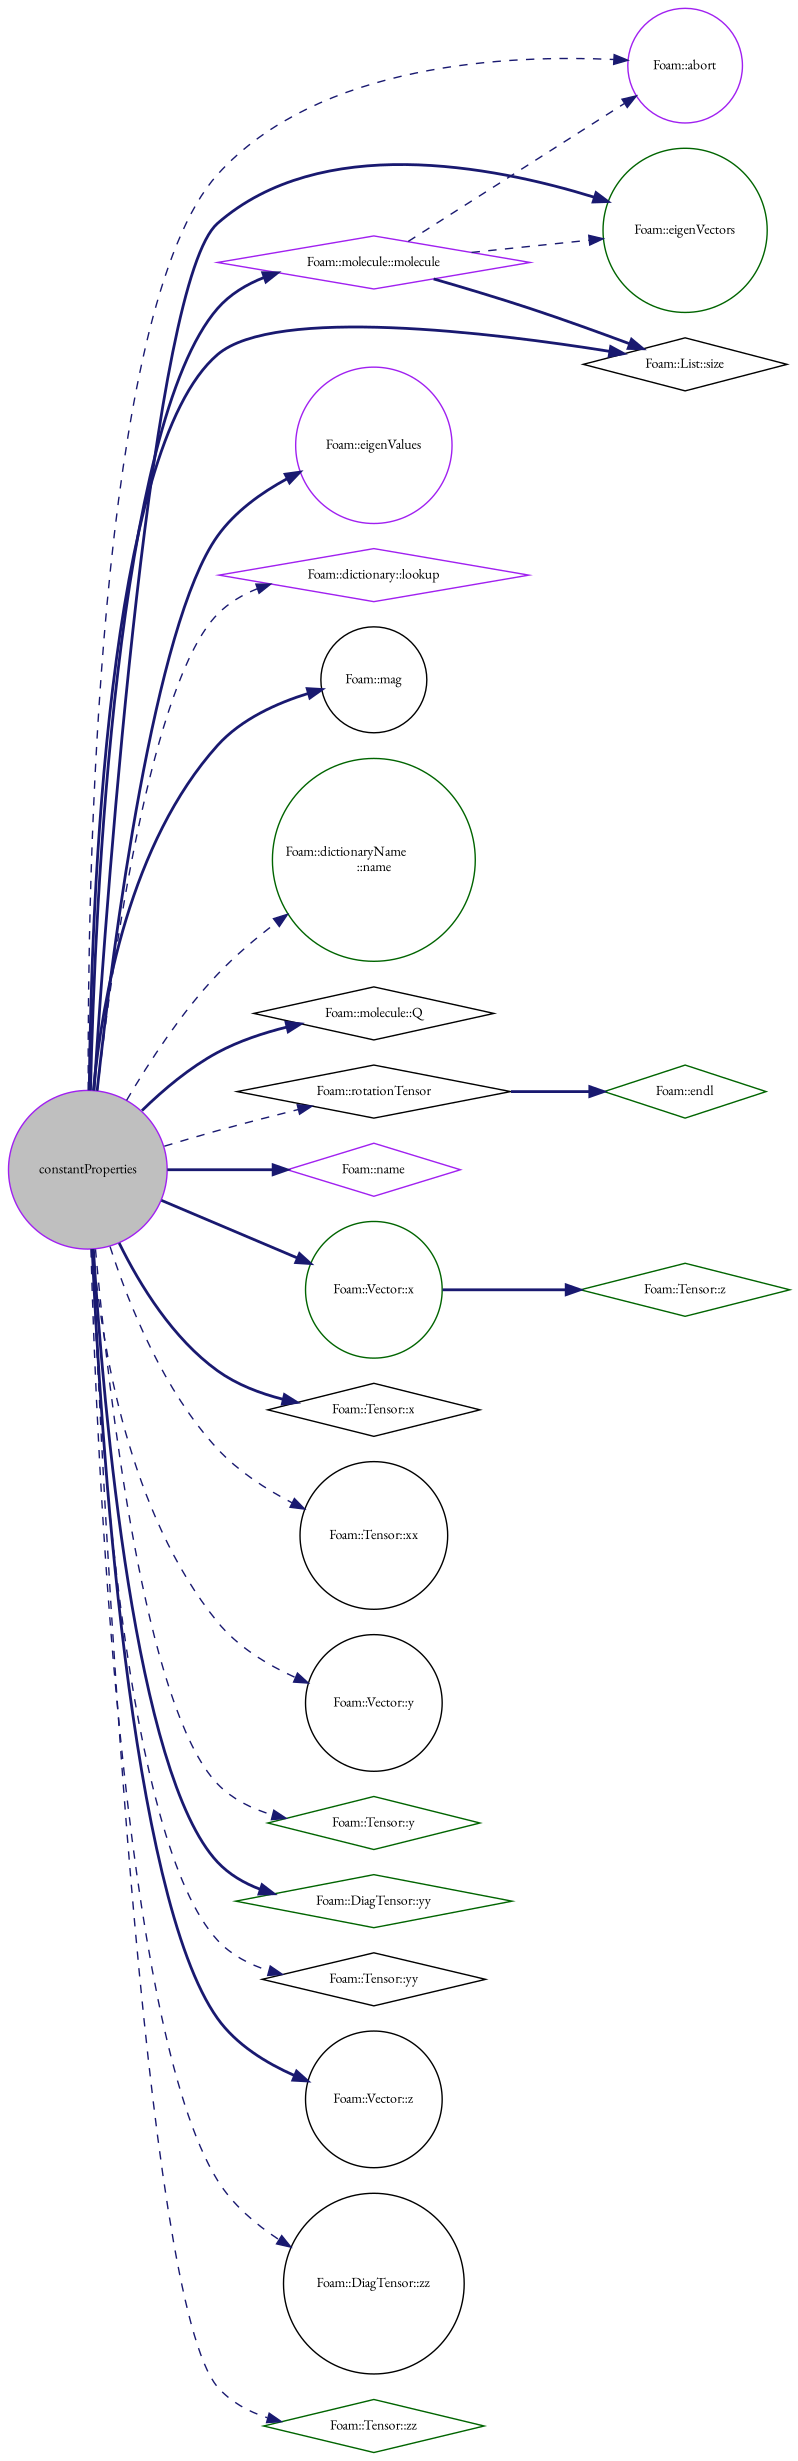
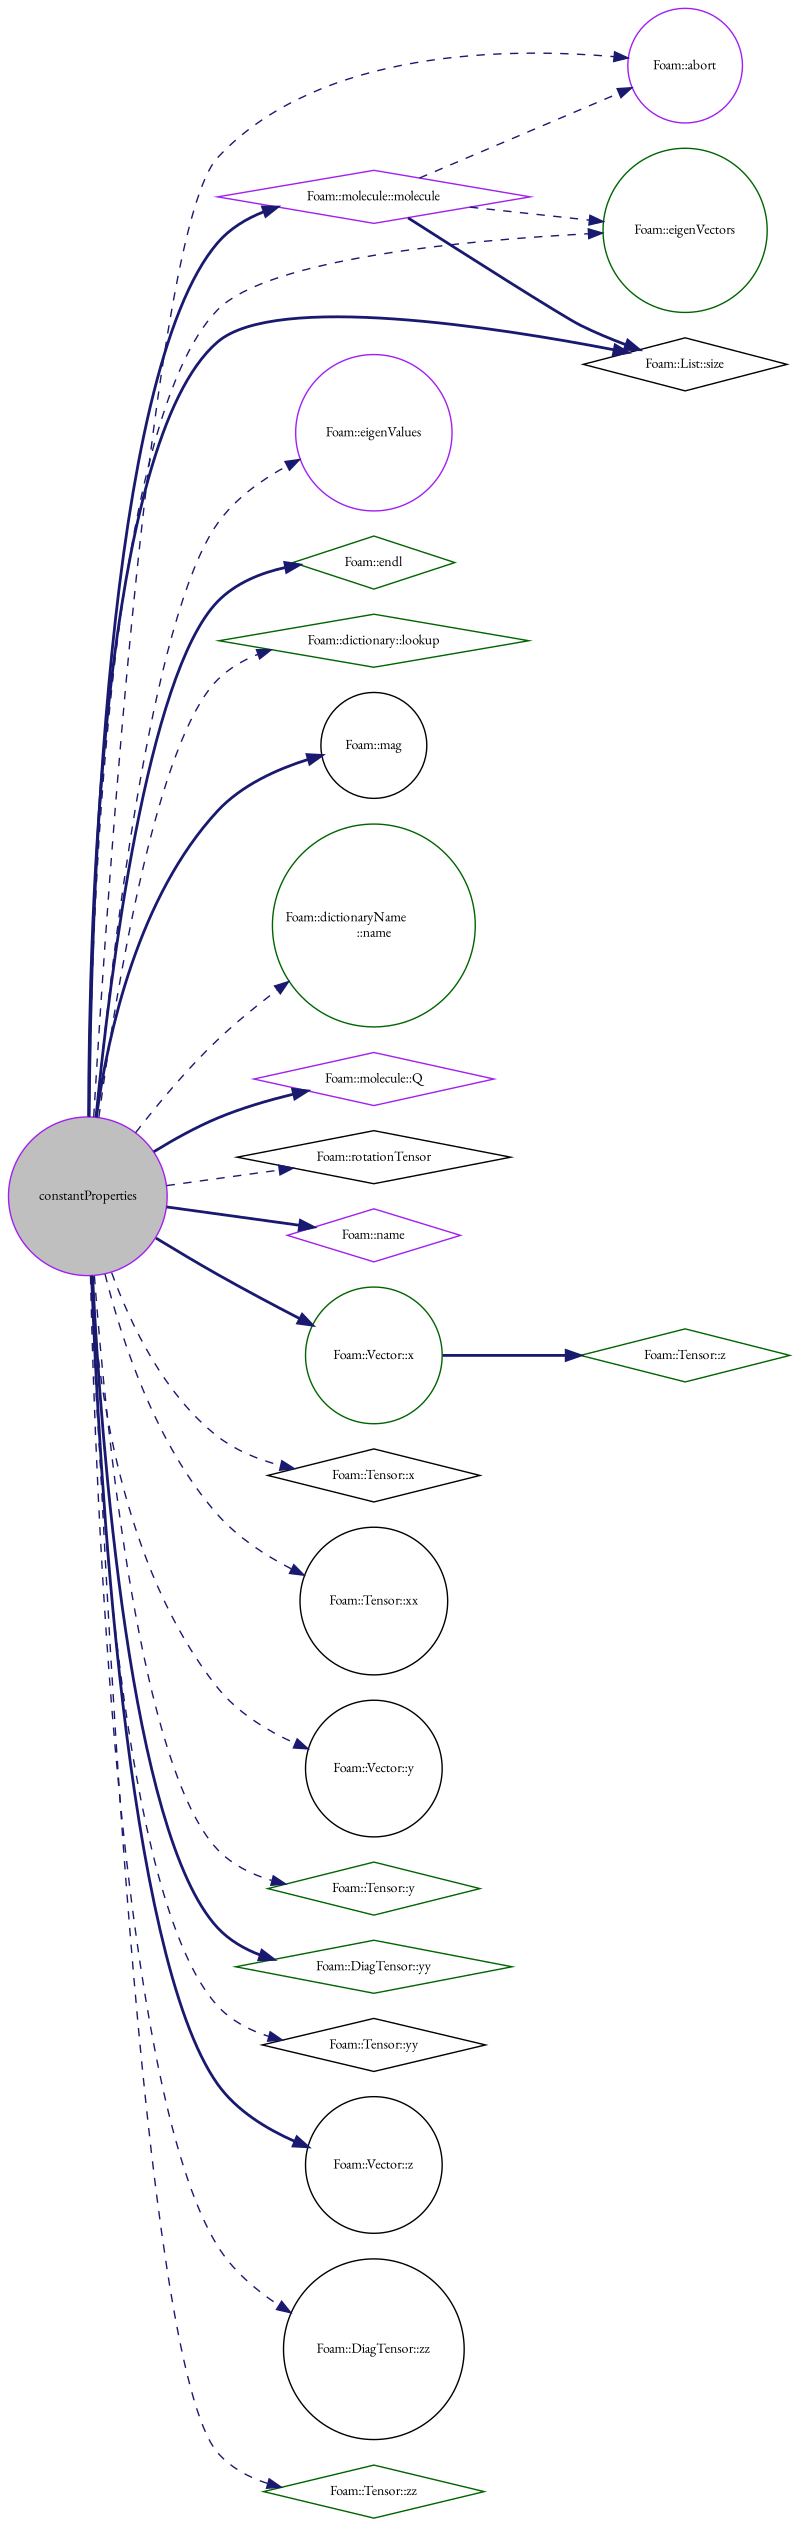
edge "constantProperties" -> "Foam::eigenVectors": style bold -> dashed
node "Foam::dictionary::lookup": color purple -> darkgreen
edge "constantProperties" -> "Foam::eigenValues": style bold -> dashed
node "Foam::molecule::Q": color black -> purple
edge "Foam::rotationTensor" -> "Foam::endl": now "constantProperties" -> "Foam::endl"
edge "constantProperties" -> "Foam::Tensor::x": style bold -> dashed
